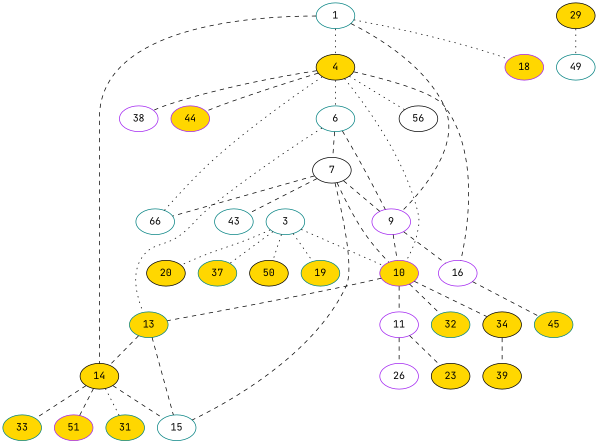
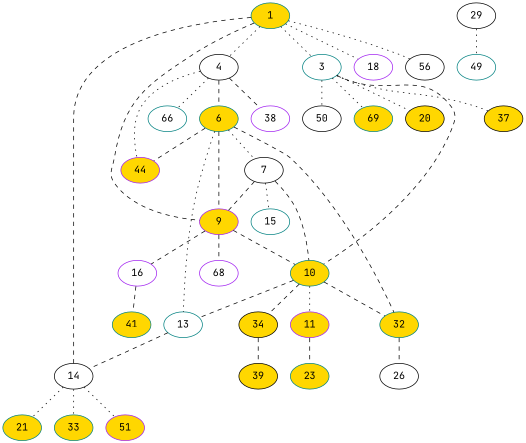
node "1": fillcolor white -> gold
node "29": fillcolor gold -> white
edge "1" -- "3": added
node "4": fillcolor gold -> white
node "18": fillcolor gold -> white
edge "4" -- "44": style dashed -> dotted
edge "4" -- "6": style dotted -> dashed
edge "4" -- "56": now "1" -- "56"
node "6": fillcolor white -> gold
edge "4" -- "16": removed
edge "6" -- "44": added
edge "6" -- "7": style dashed -> dotted
edge "4" -- "10": removed
edge "7" -- "66": removed
edge "6" -- "32": added
node "43": removed
node "9": fillcolor white -> gold
edge "3" -- "10": style dotted -> dashed
node "37": color teal -> black
node "68": added
node "50": fillcolor gold -> white
node "19": label "19" -> "69"
node "10": color purple -> teal
edge "10" -- "11": style dashed -> dotted
node "13": fillcolor gold -> white
node "11": fillcolor white -> gold
node "45": label "45" -> "41"
edge "7" -- "15": style dashed -> dotted
edge "11" -- "26": now "32" -- "26"
node "14": fillcolor gold -> white
edge "13" -- "15": removed
node "26": color purple -> black
node "23": color black -> teal
edge "14" -- "33": style dashed -> dotted
edge "14" -- "51": style dashed -> dotted
edge "14" -- "15": removed
node "31": label "31" -> "21"
